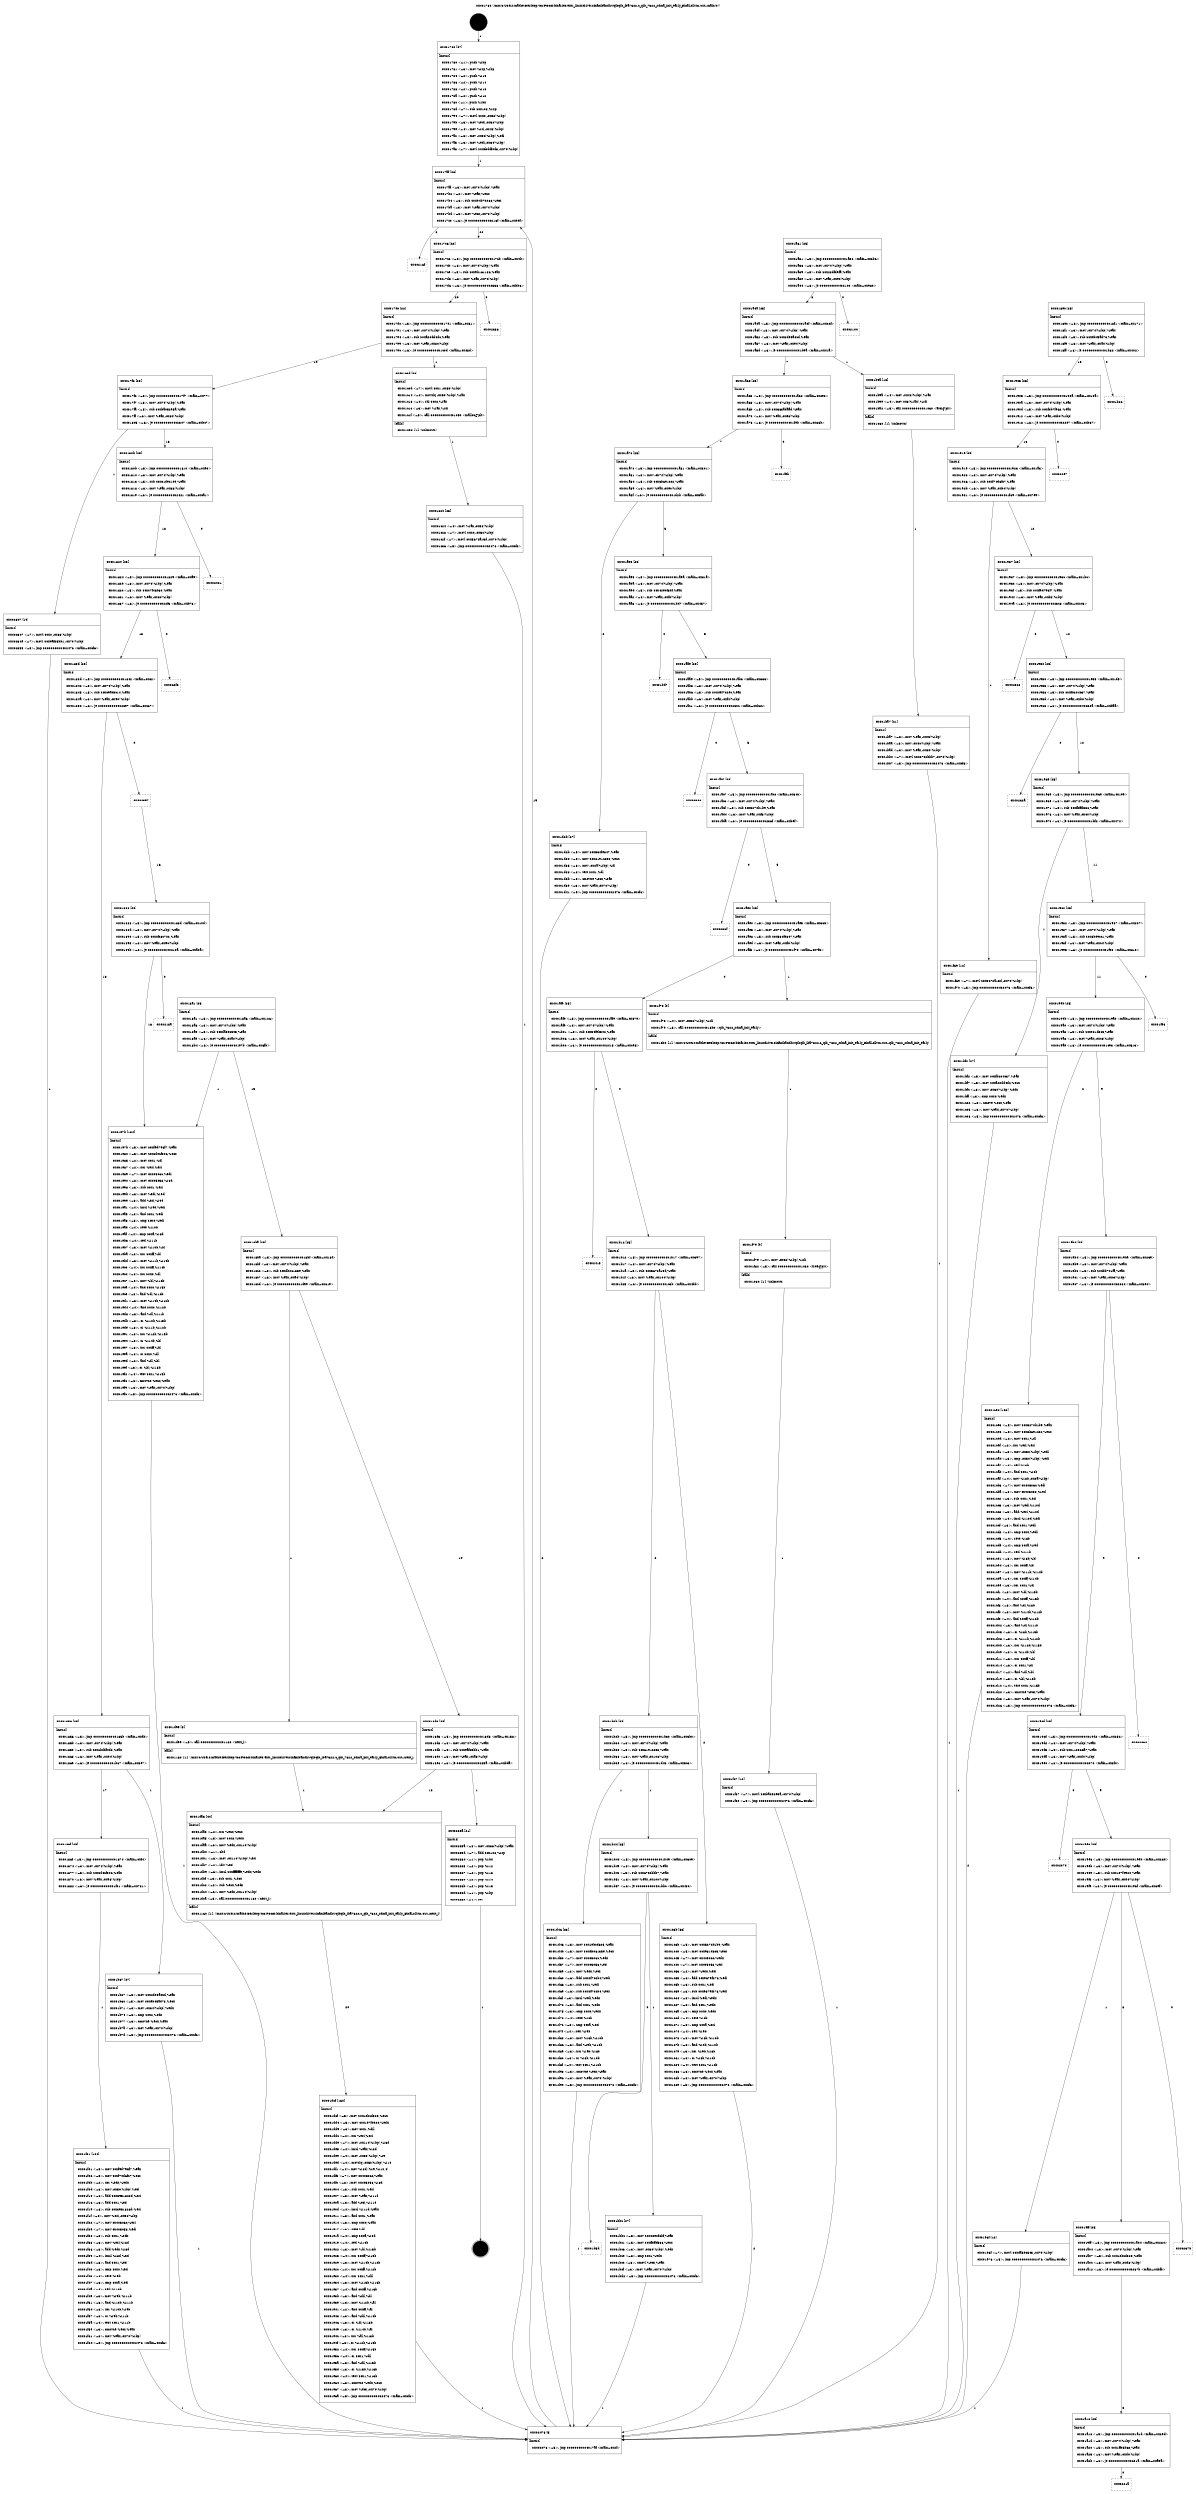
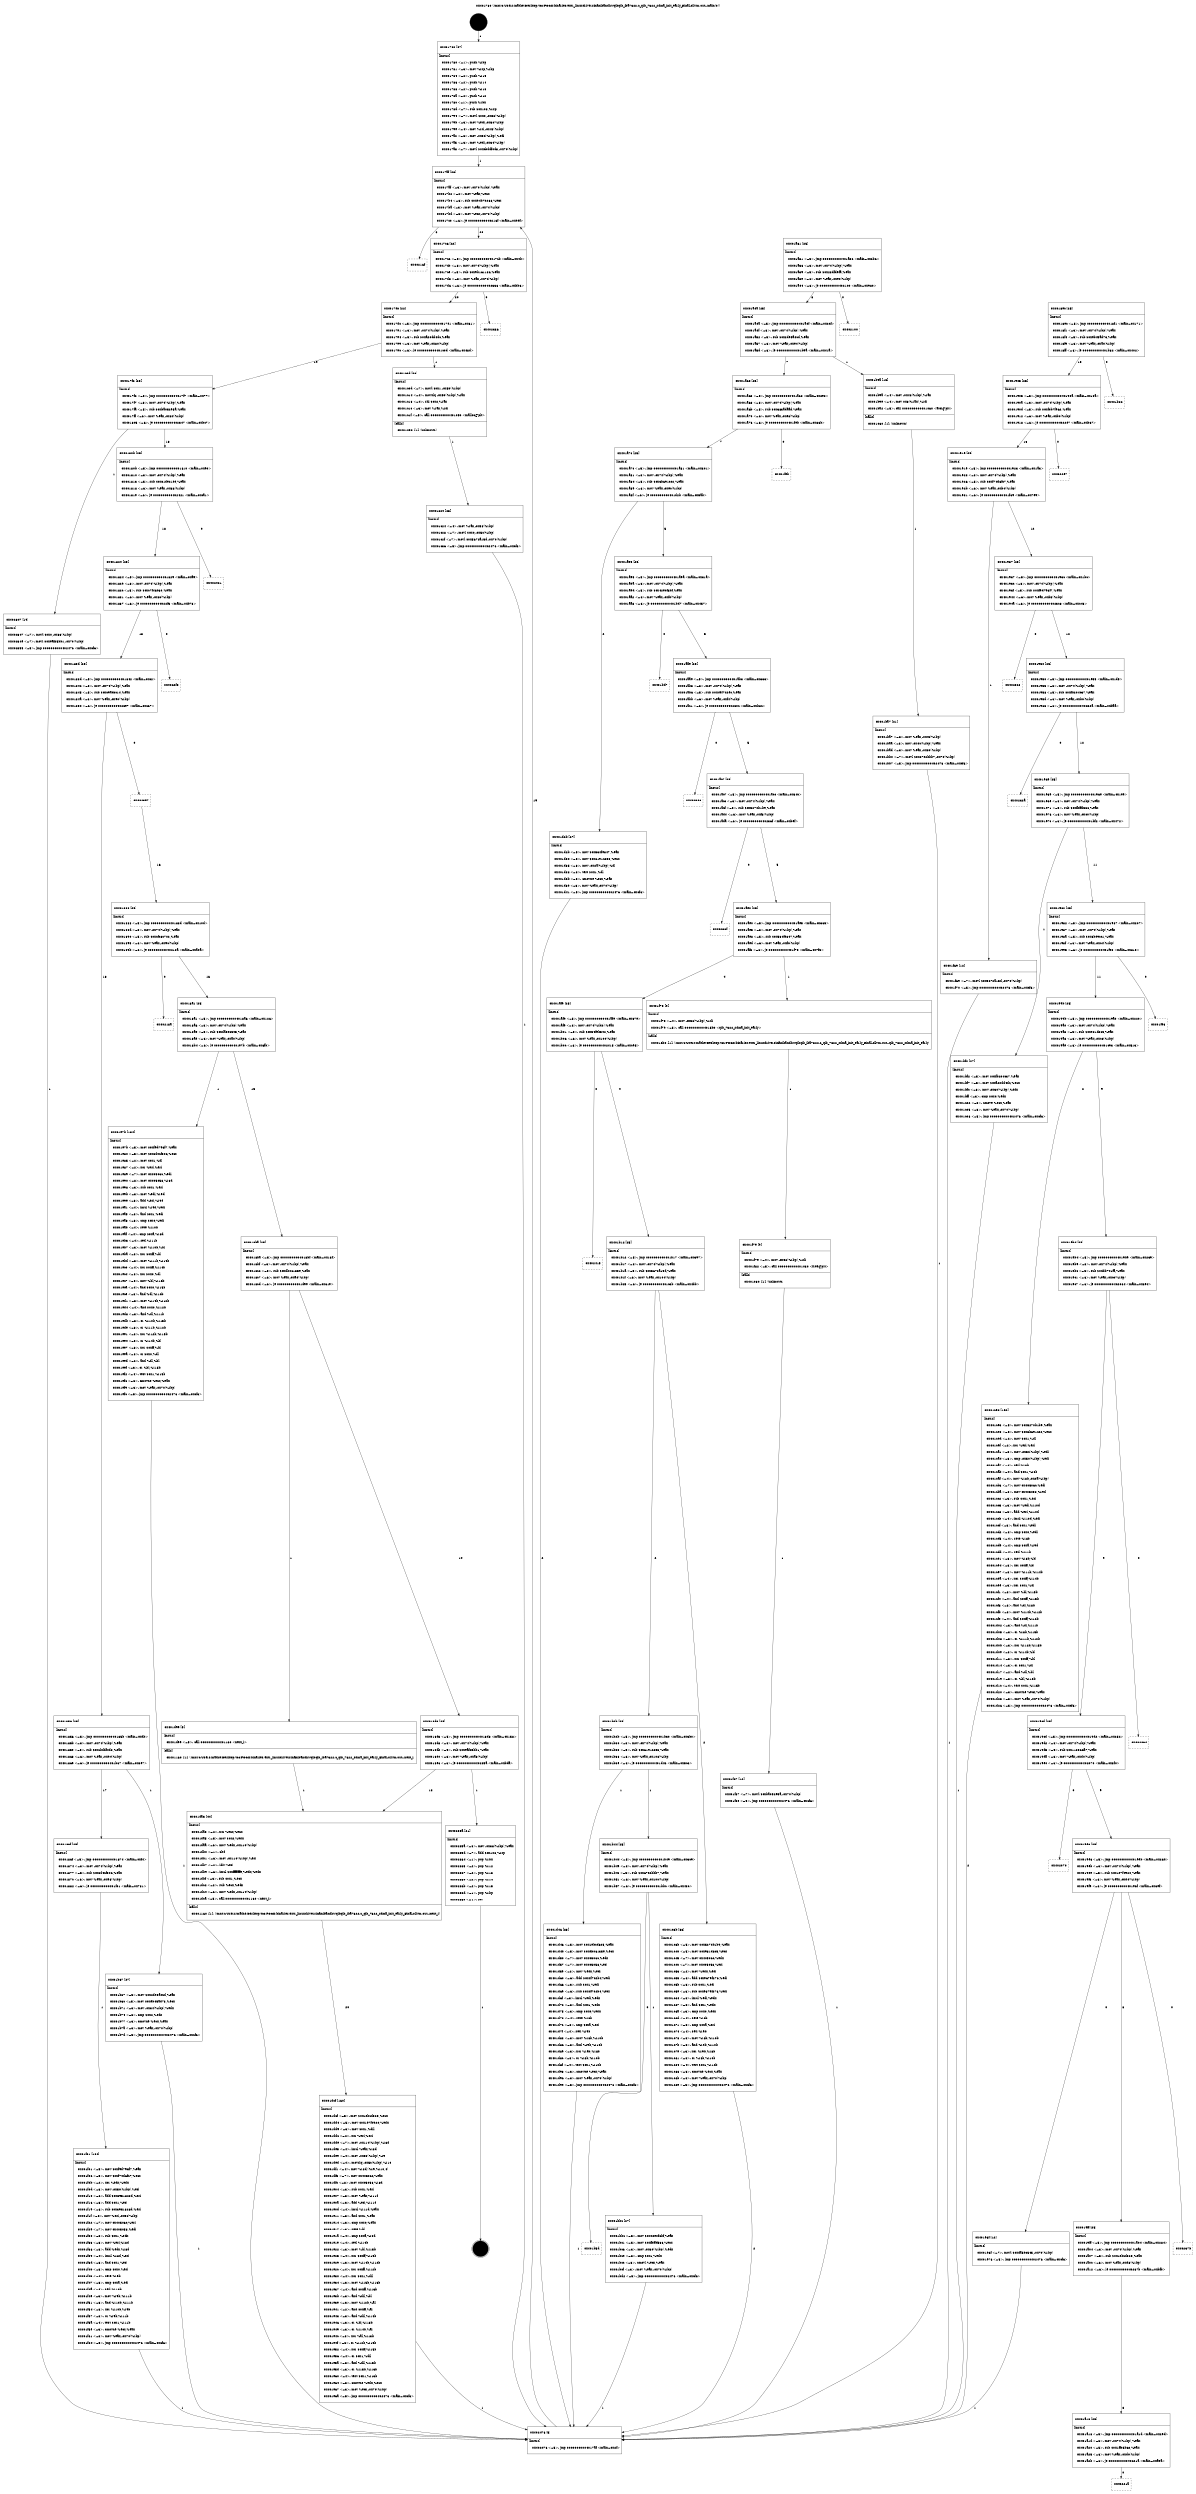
edge "0x401888 [25]" -> "0x401e7b [134]": now "0x401888 [25]" -> "0x4018a1 [25]"
edge "0x4019e6 [25]" -> "0x401e6f [12]": label " 1" -> " 0"
